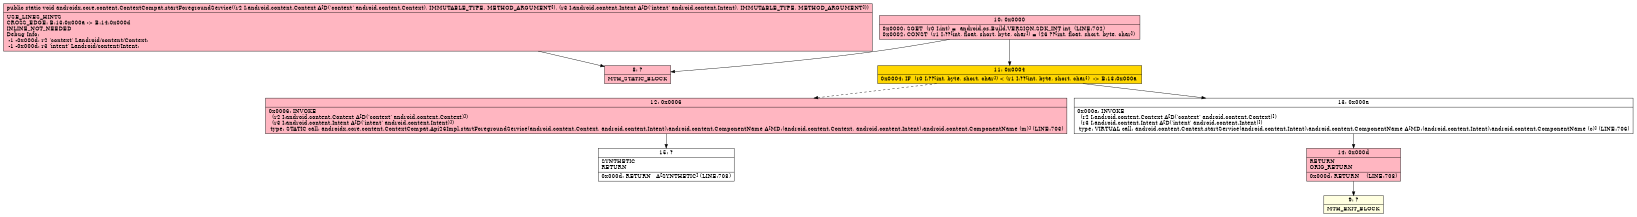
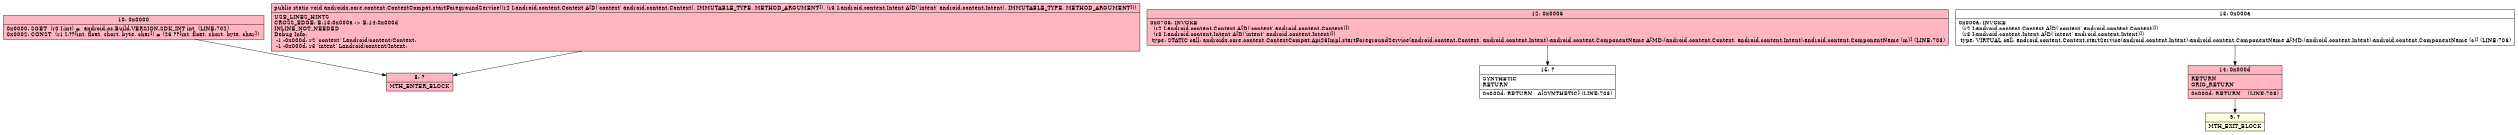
node "11: 0x0004": removed
node "8: ?": text "MTH_STATIC_BLOCK" -> "MTH_ENTER_BLOCK"
node "12: 0x0006": text "0x0006: INVOKE" -> "0x0706: INVOKE"
